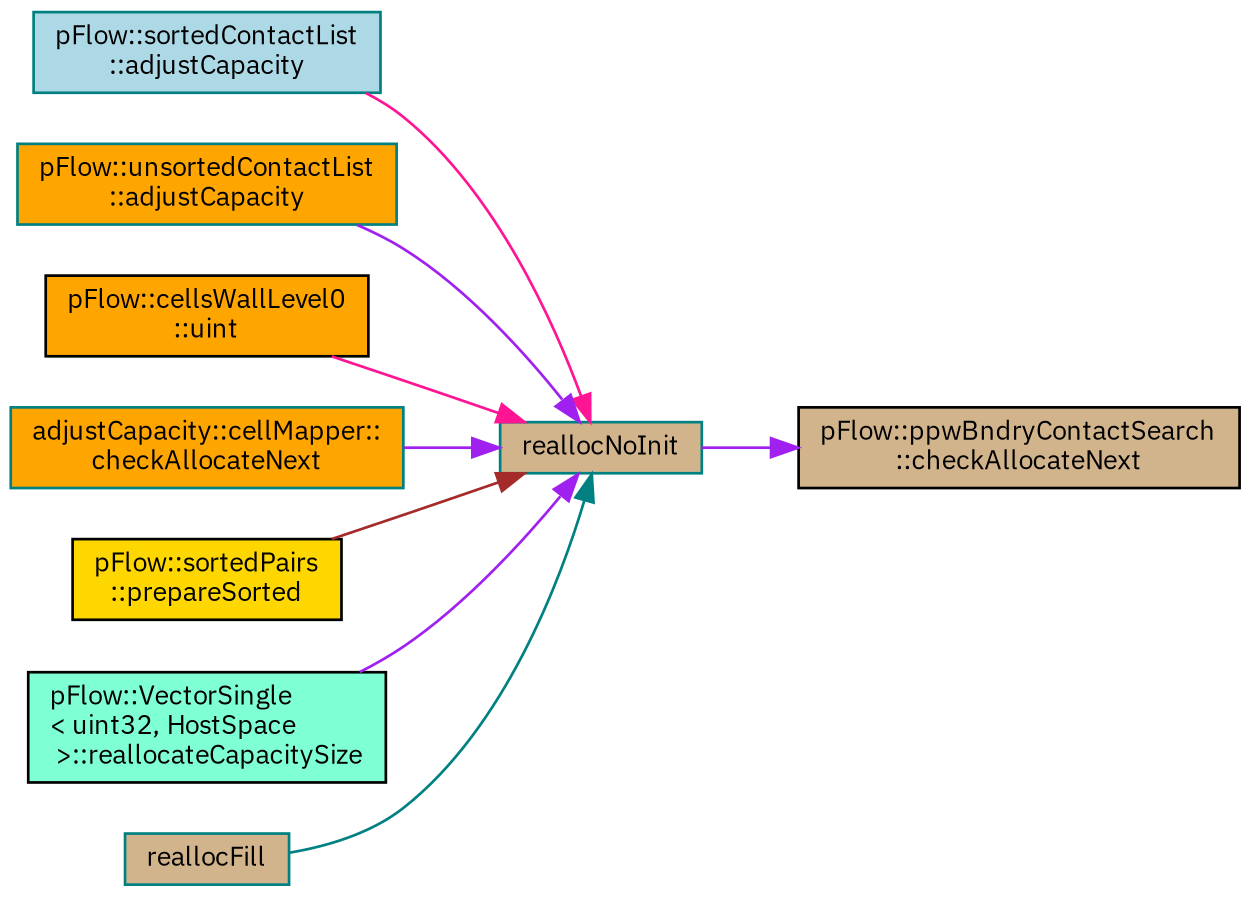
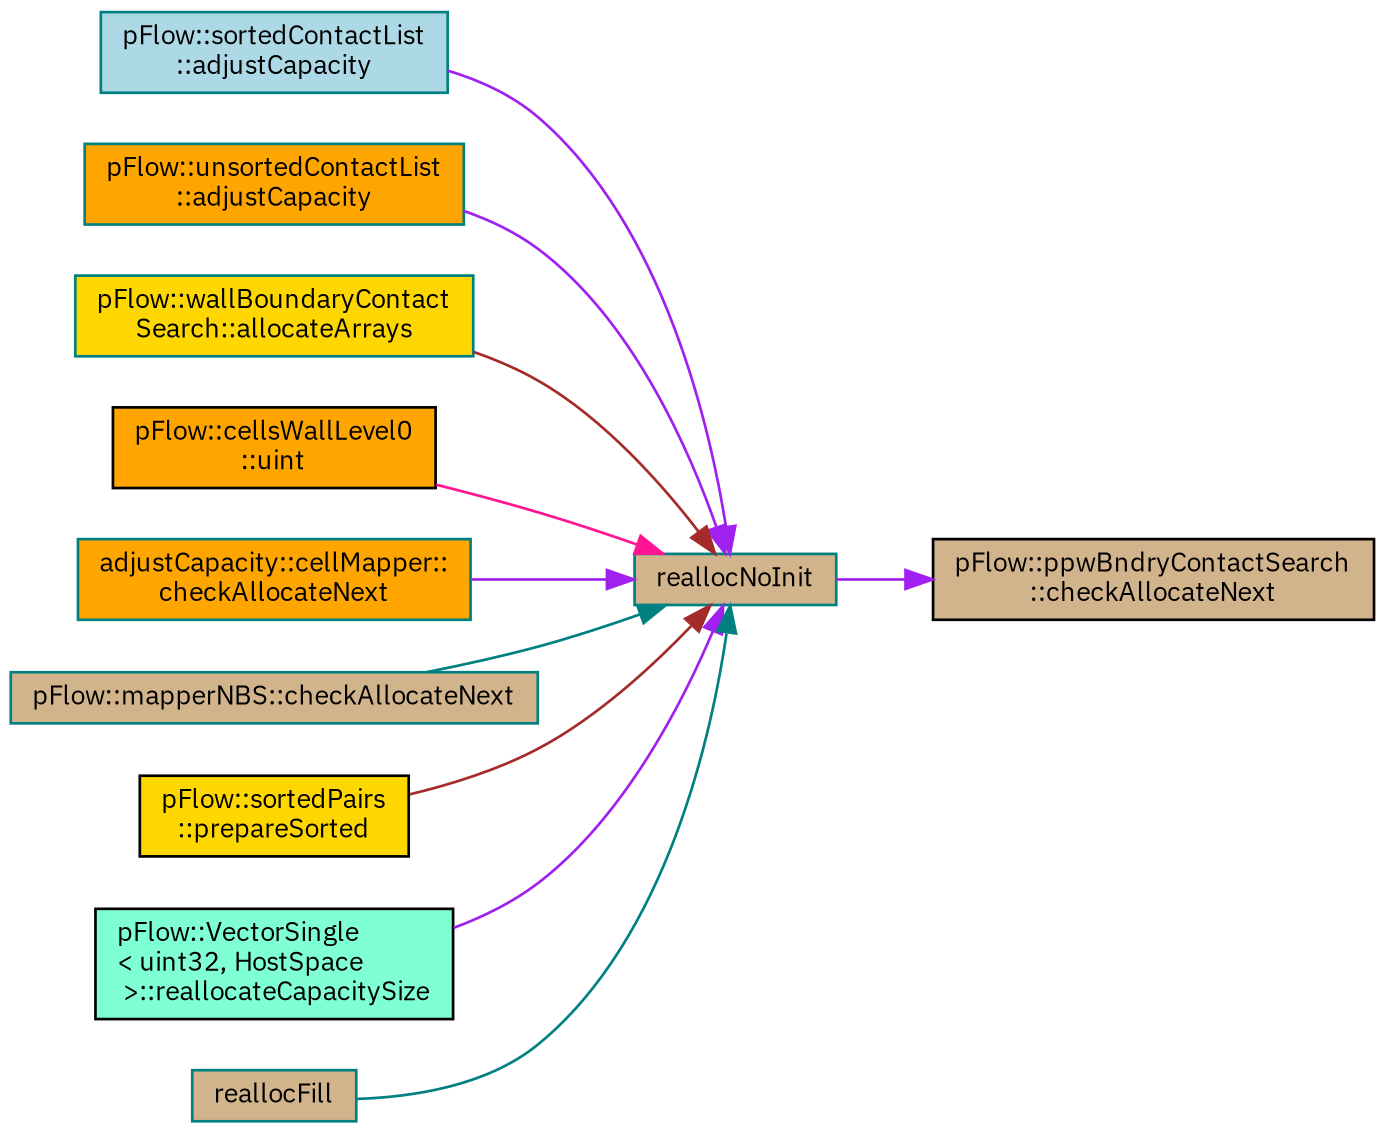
edge "pFlow::sortedContactList ::adjustCapacity" -> "reallocNoInit": color deeppink -> purple
node "pFlow::wallBoundaryContact Search::allocateArrays": added
node "pFlow::mapperNBS::checkAllocateNext": added
